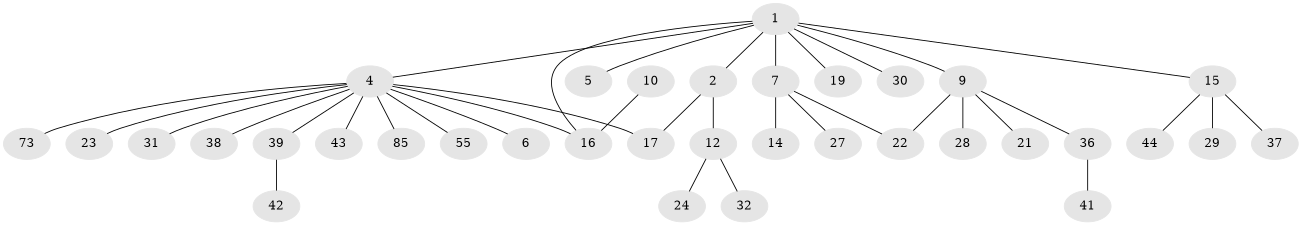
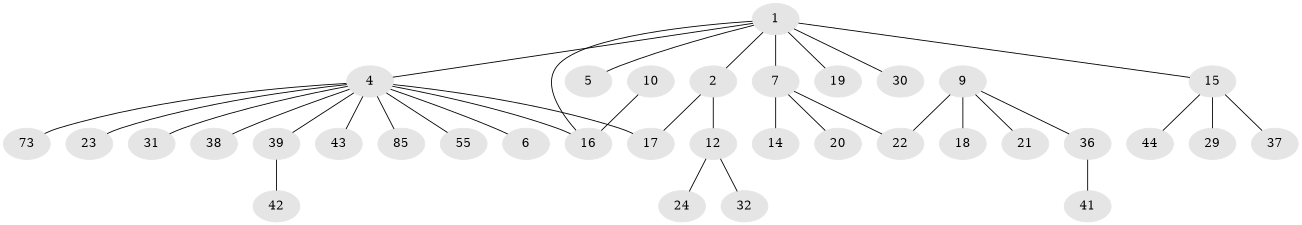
edge "1" -- "9": removed
node "27": label "27" -> "20"
node "28": label "28" -> "18"
